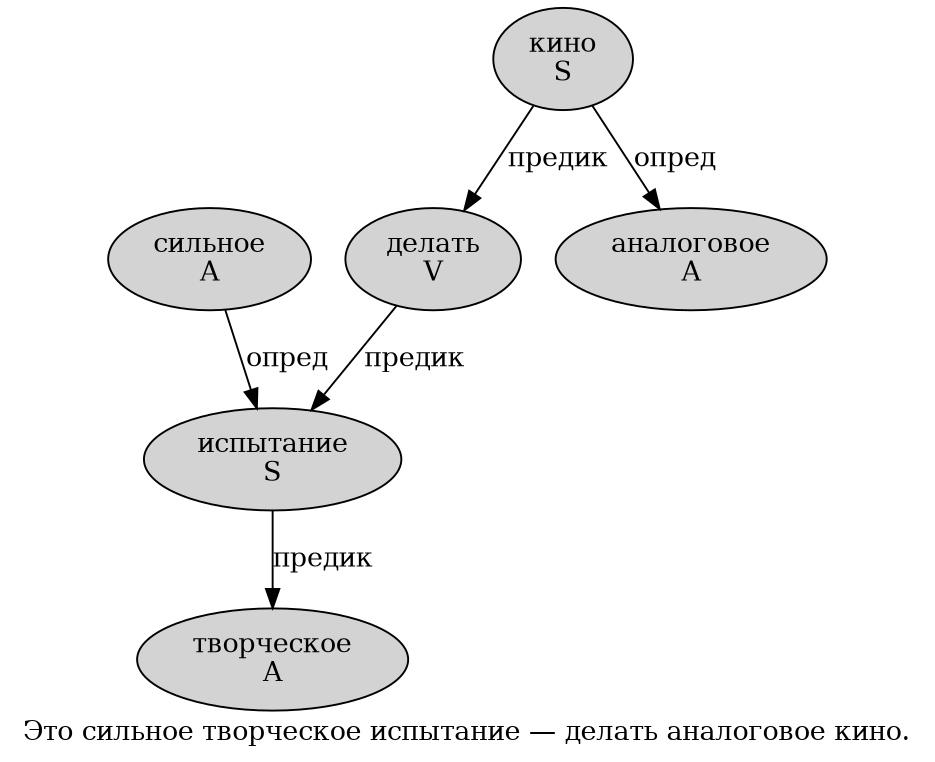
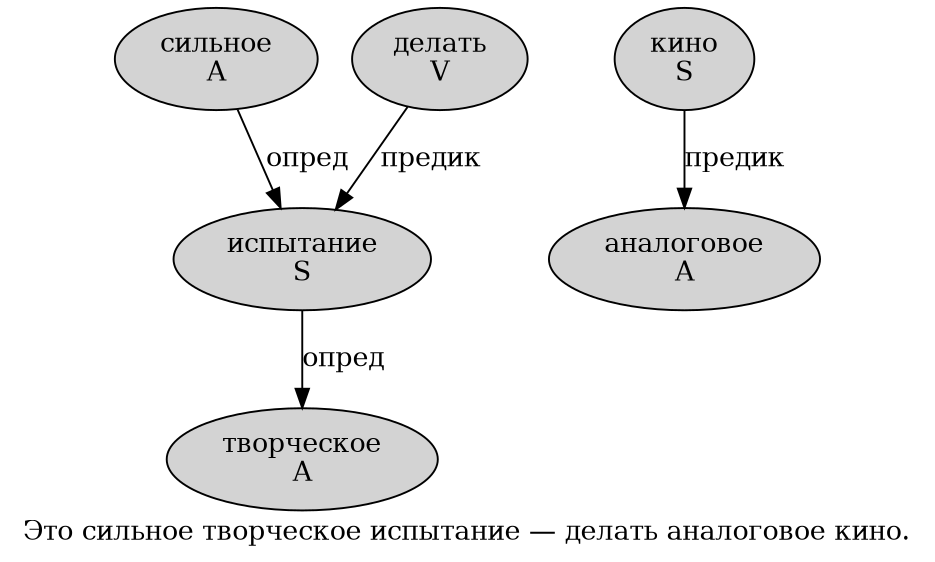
edge "кино S" -> "делать V": removed, label "предик"
edge "кино S" -> "аналоговое A": label "опред" -> "предик"
edge "испытание S" -> "творческое A": label "предик" -> "опред"
